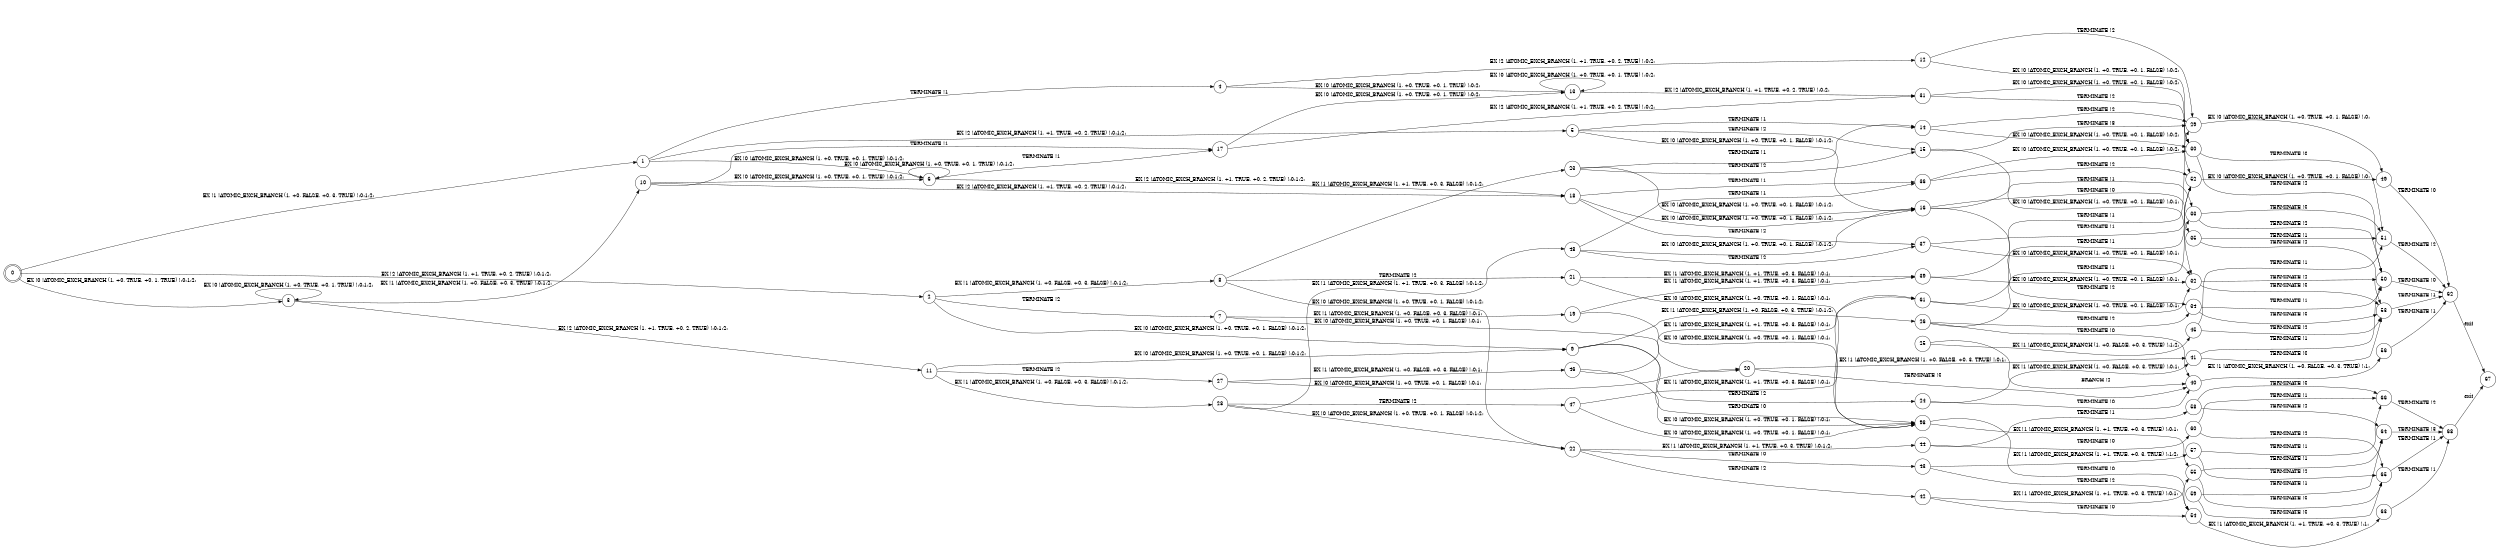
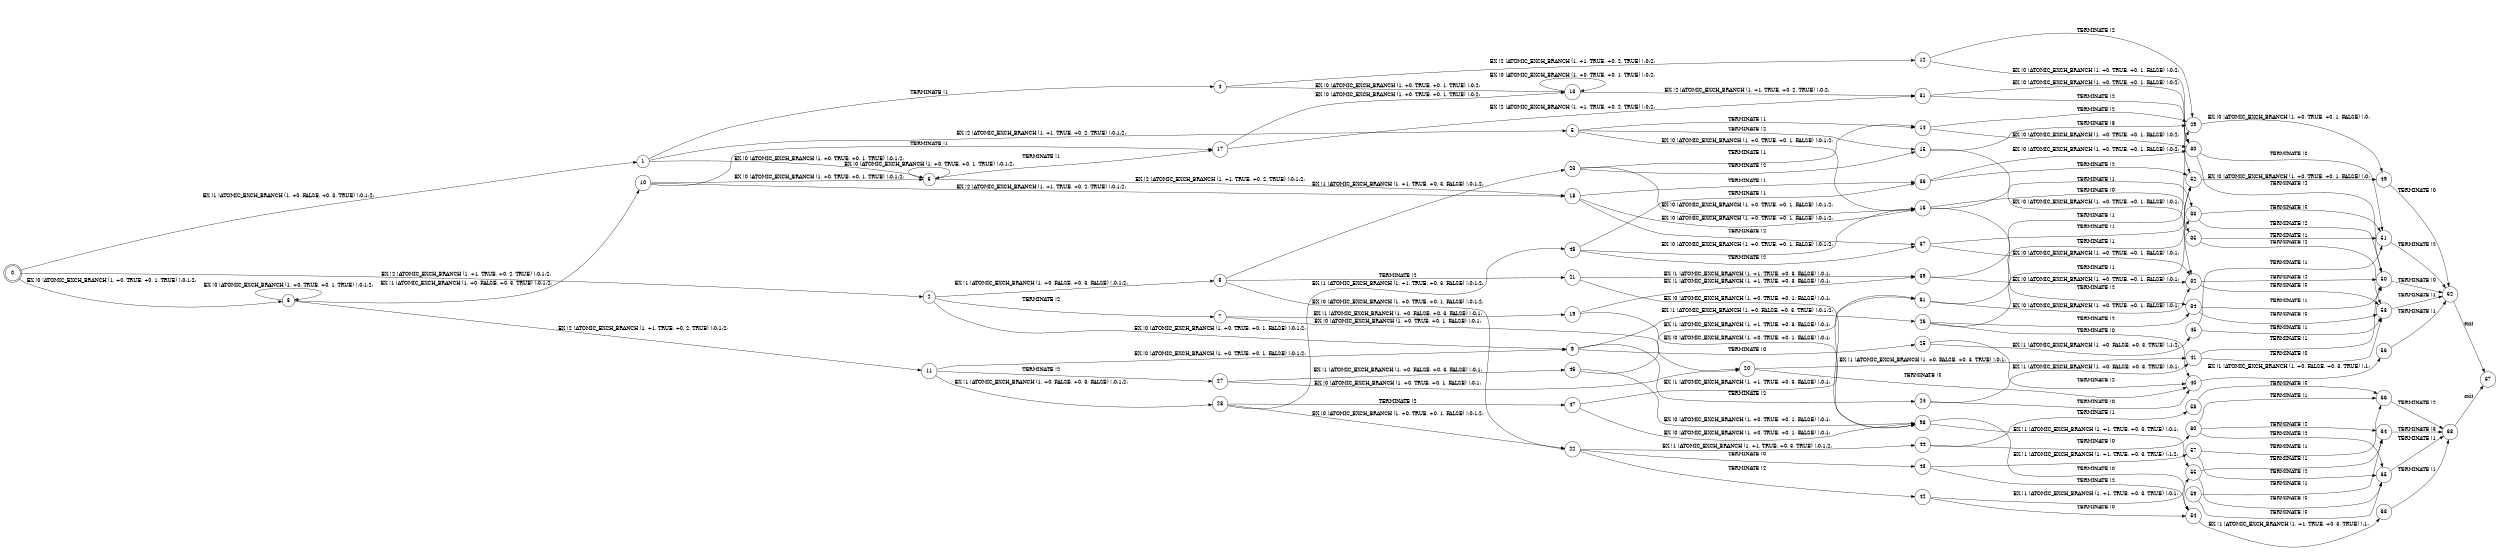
edge "45" -> "53": label "TERMINATE !2" -> "TERMINATE !1"
edge "25" -> "40": label "BRANCH !2" -> "TERMINATE !2"
edge "58" -> "64": now "60" -> "64"
edge "9" -> "98": now "9" -> "25"
